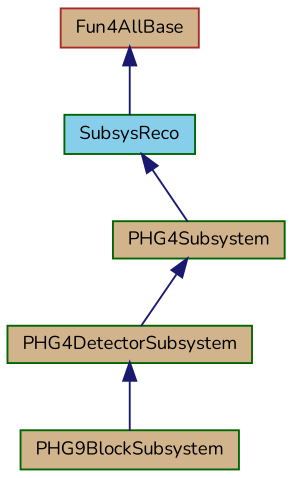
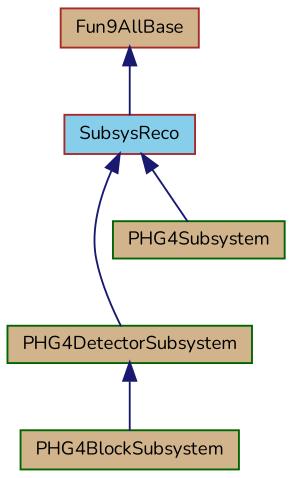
node "Fun4AllBase": label "Fun4AllBase" -> "Fun9AllBase"
node "SubsysReco": color darkgreen -> brown
edge "PHG4DetectorSubsystem" -> "PHG4Subsystem": now "PHG4DetectorSubsystem" -> "SubsysReco"
node "PHG9BlockSubsystem": label "PHG9BlockSubsystem" -> "PHG4BlockSubsystem"
